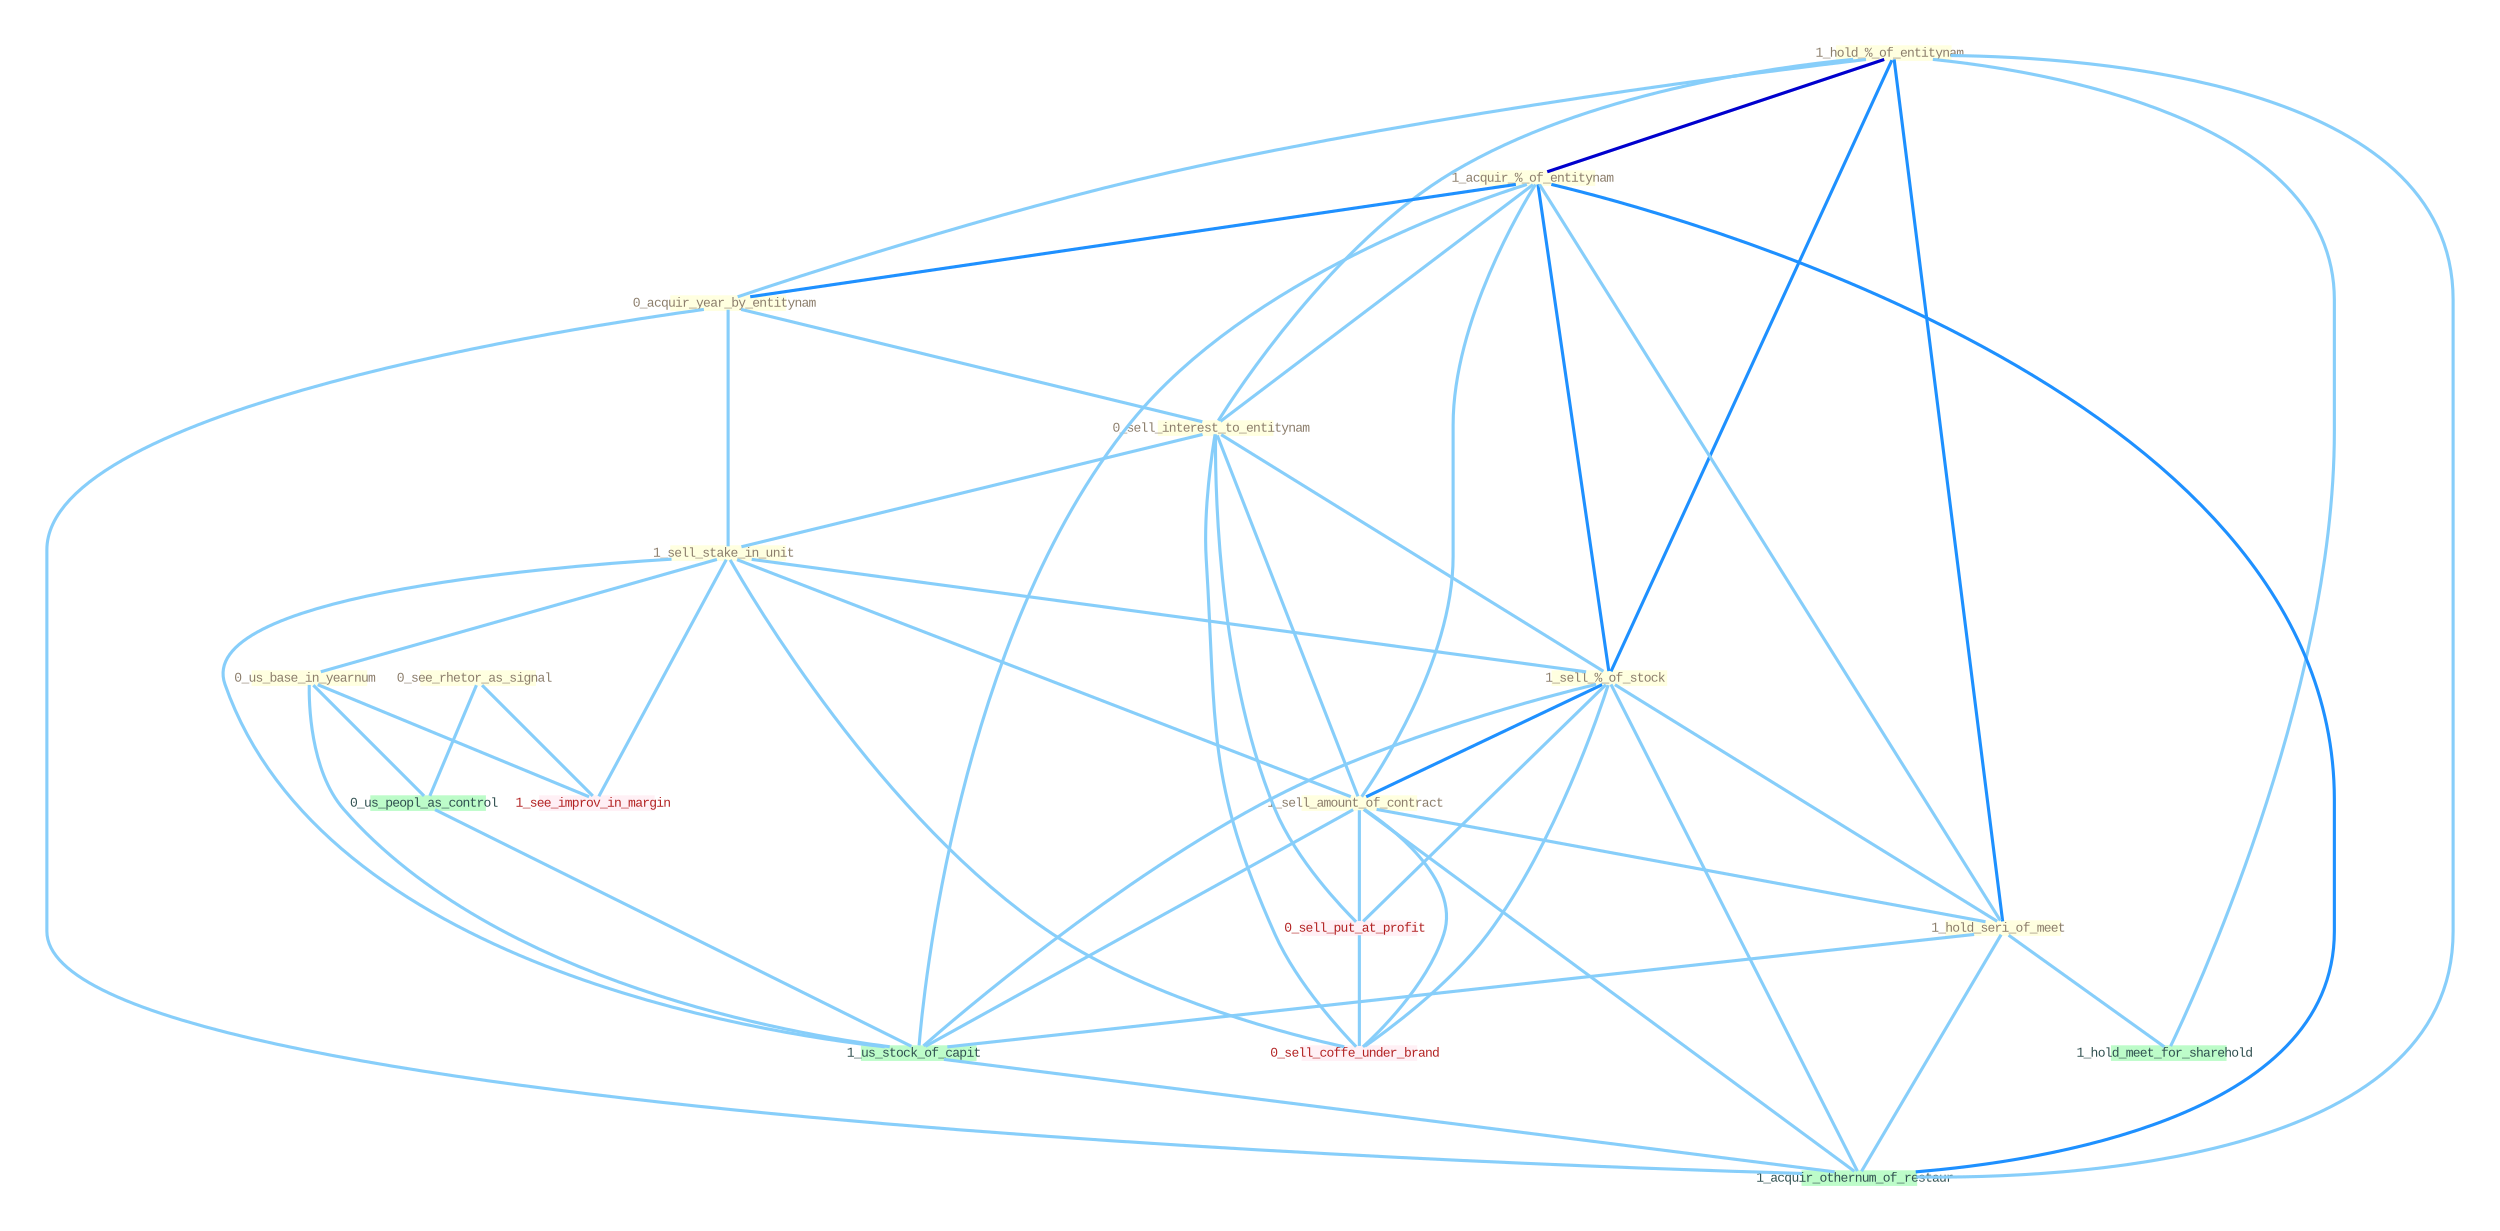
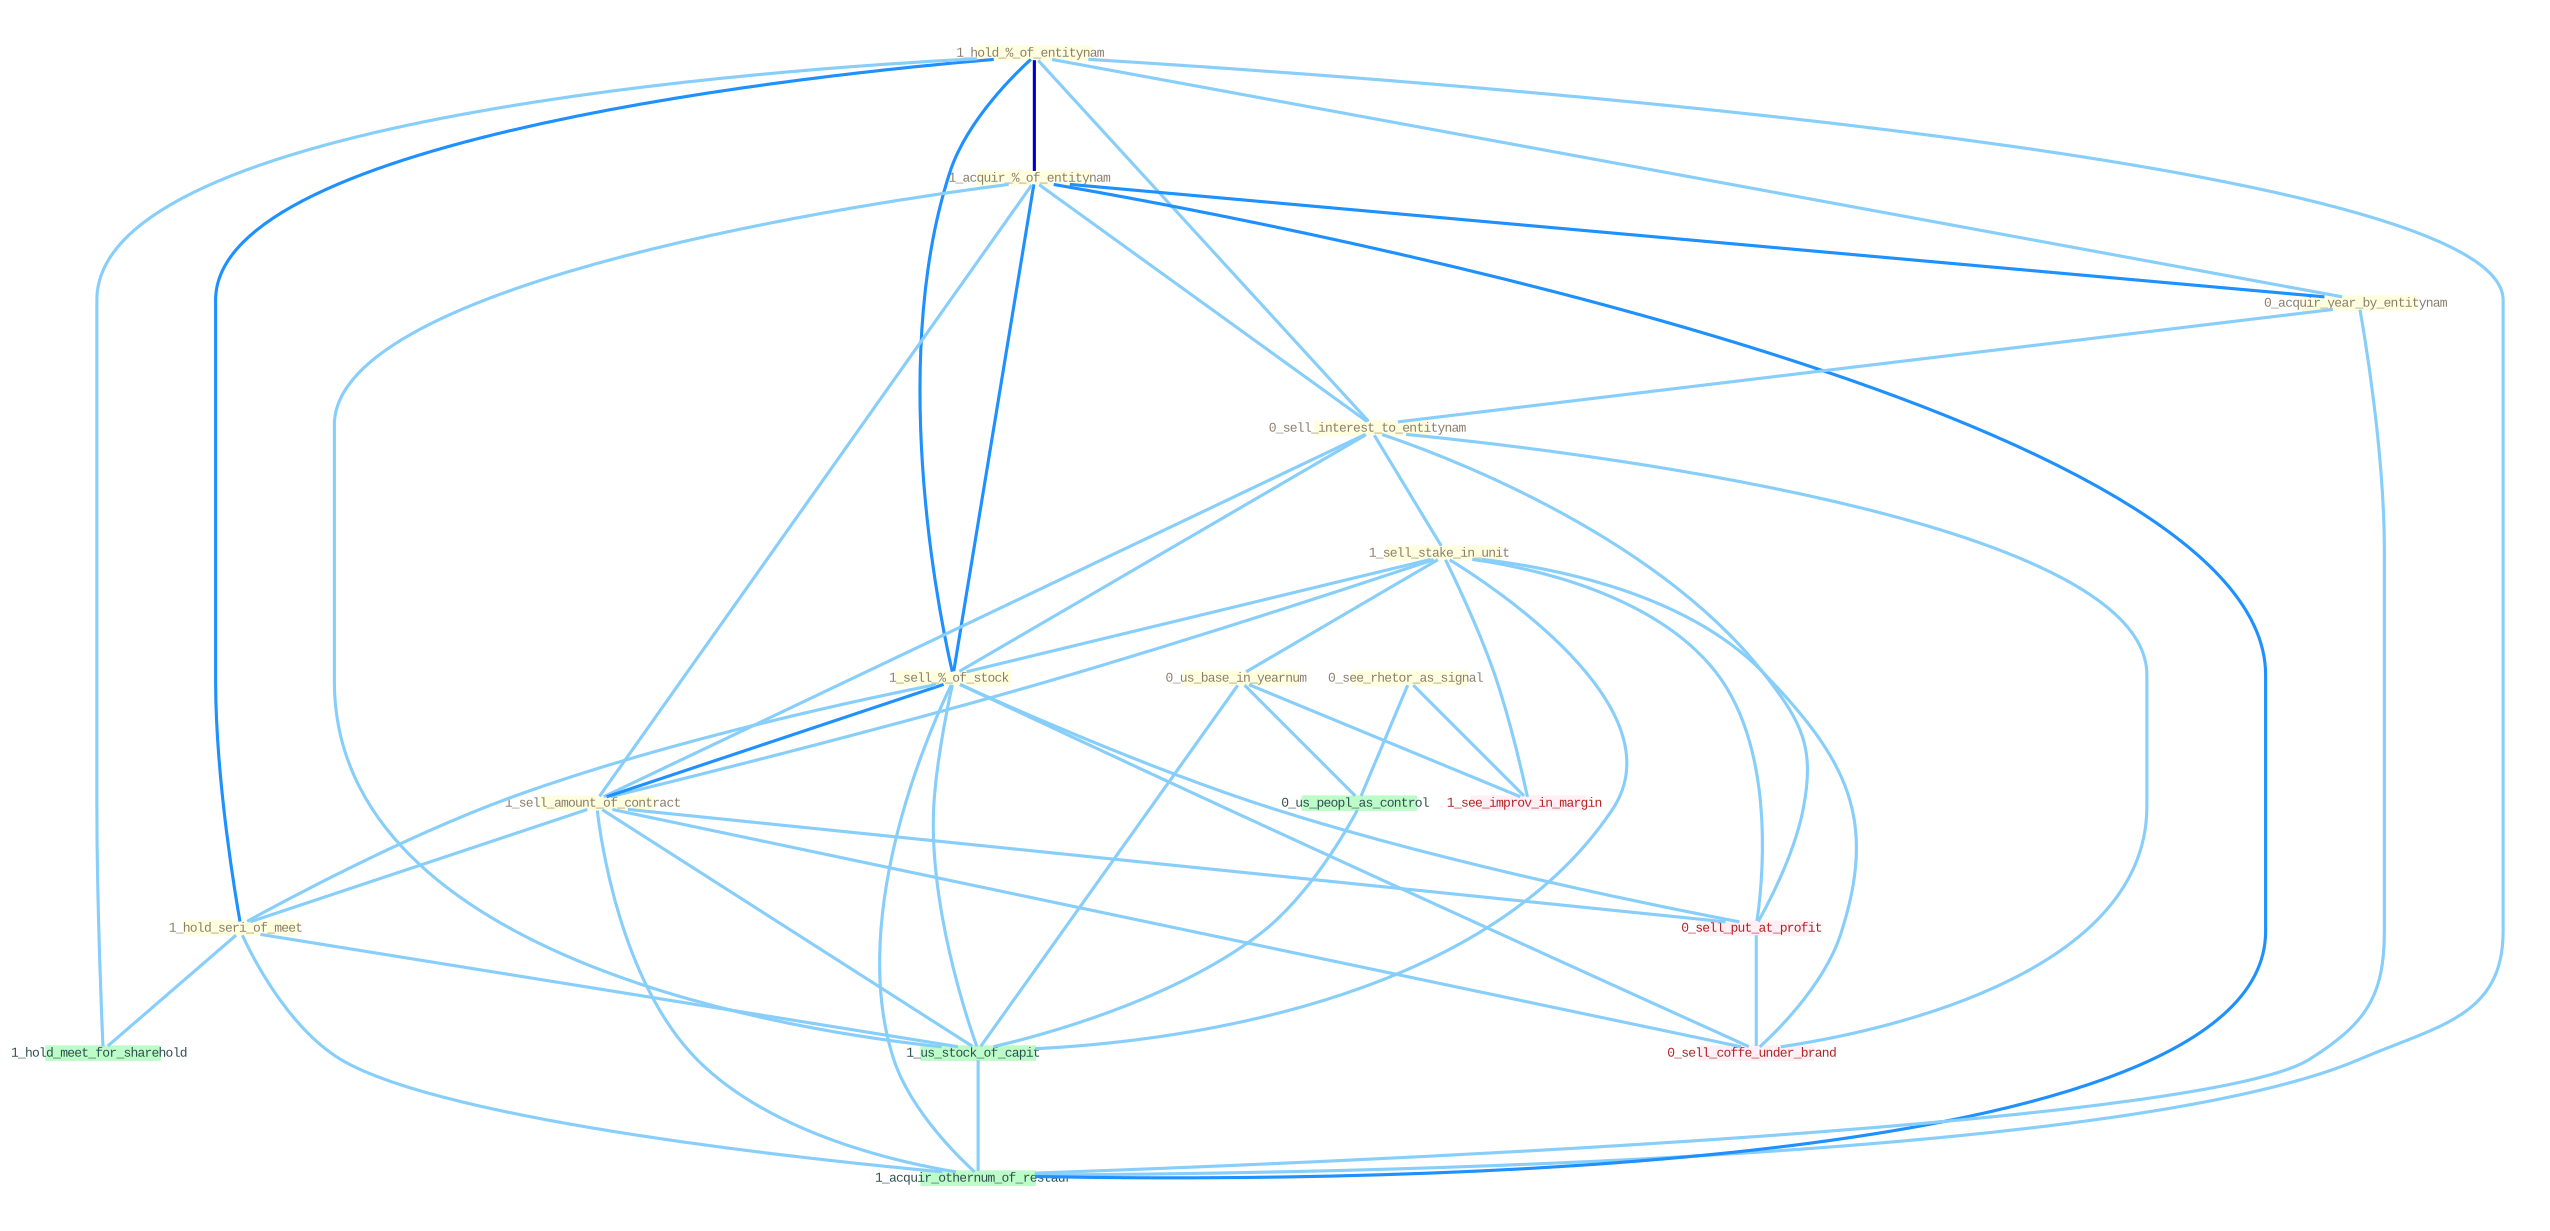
edge "0_acquir_year_by_entitynam" -- "1_sell_stake_in_unit": now "0_sell_put_at_profit" -- "1_sell_stake_in_unit"
edge "1_acquir_%_of_entitynam" -- "1_hold_seri_of_meet": removed
